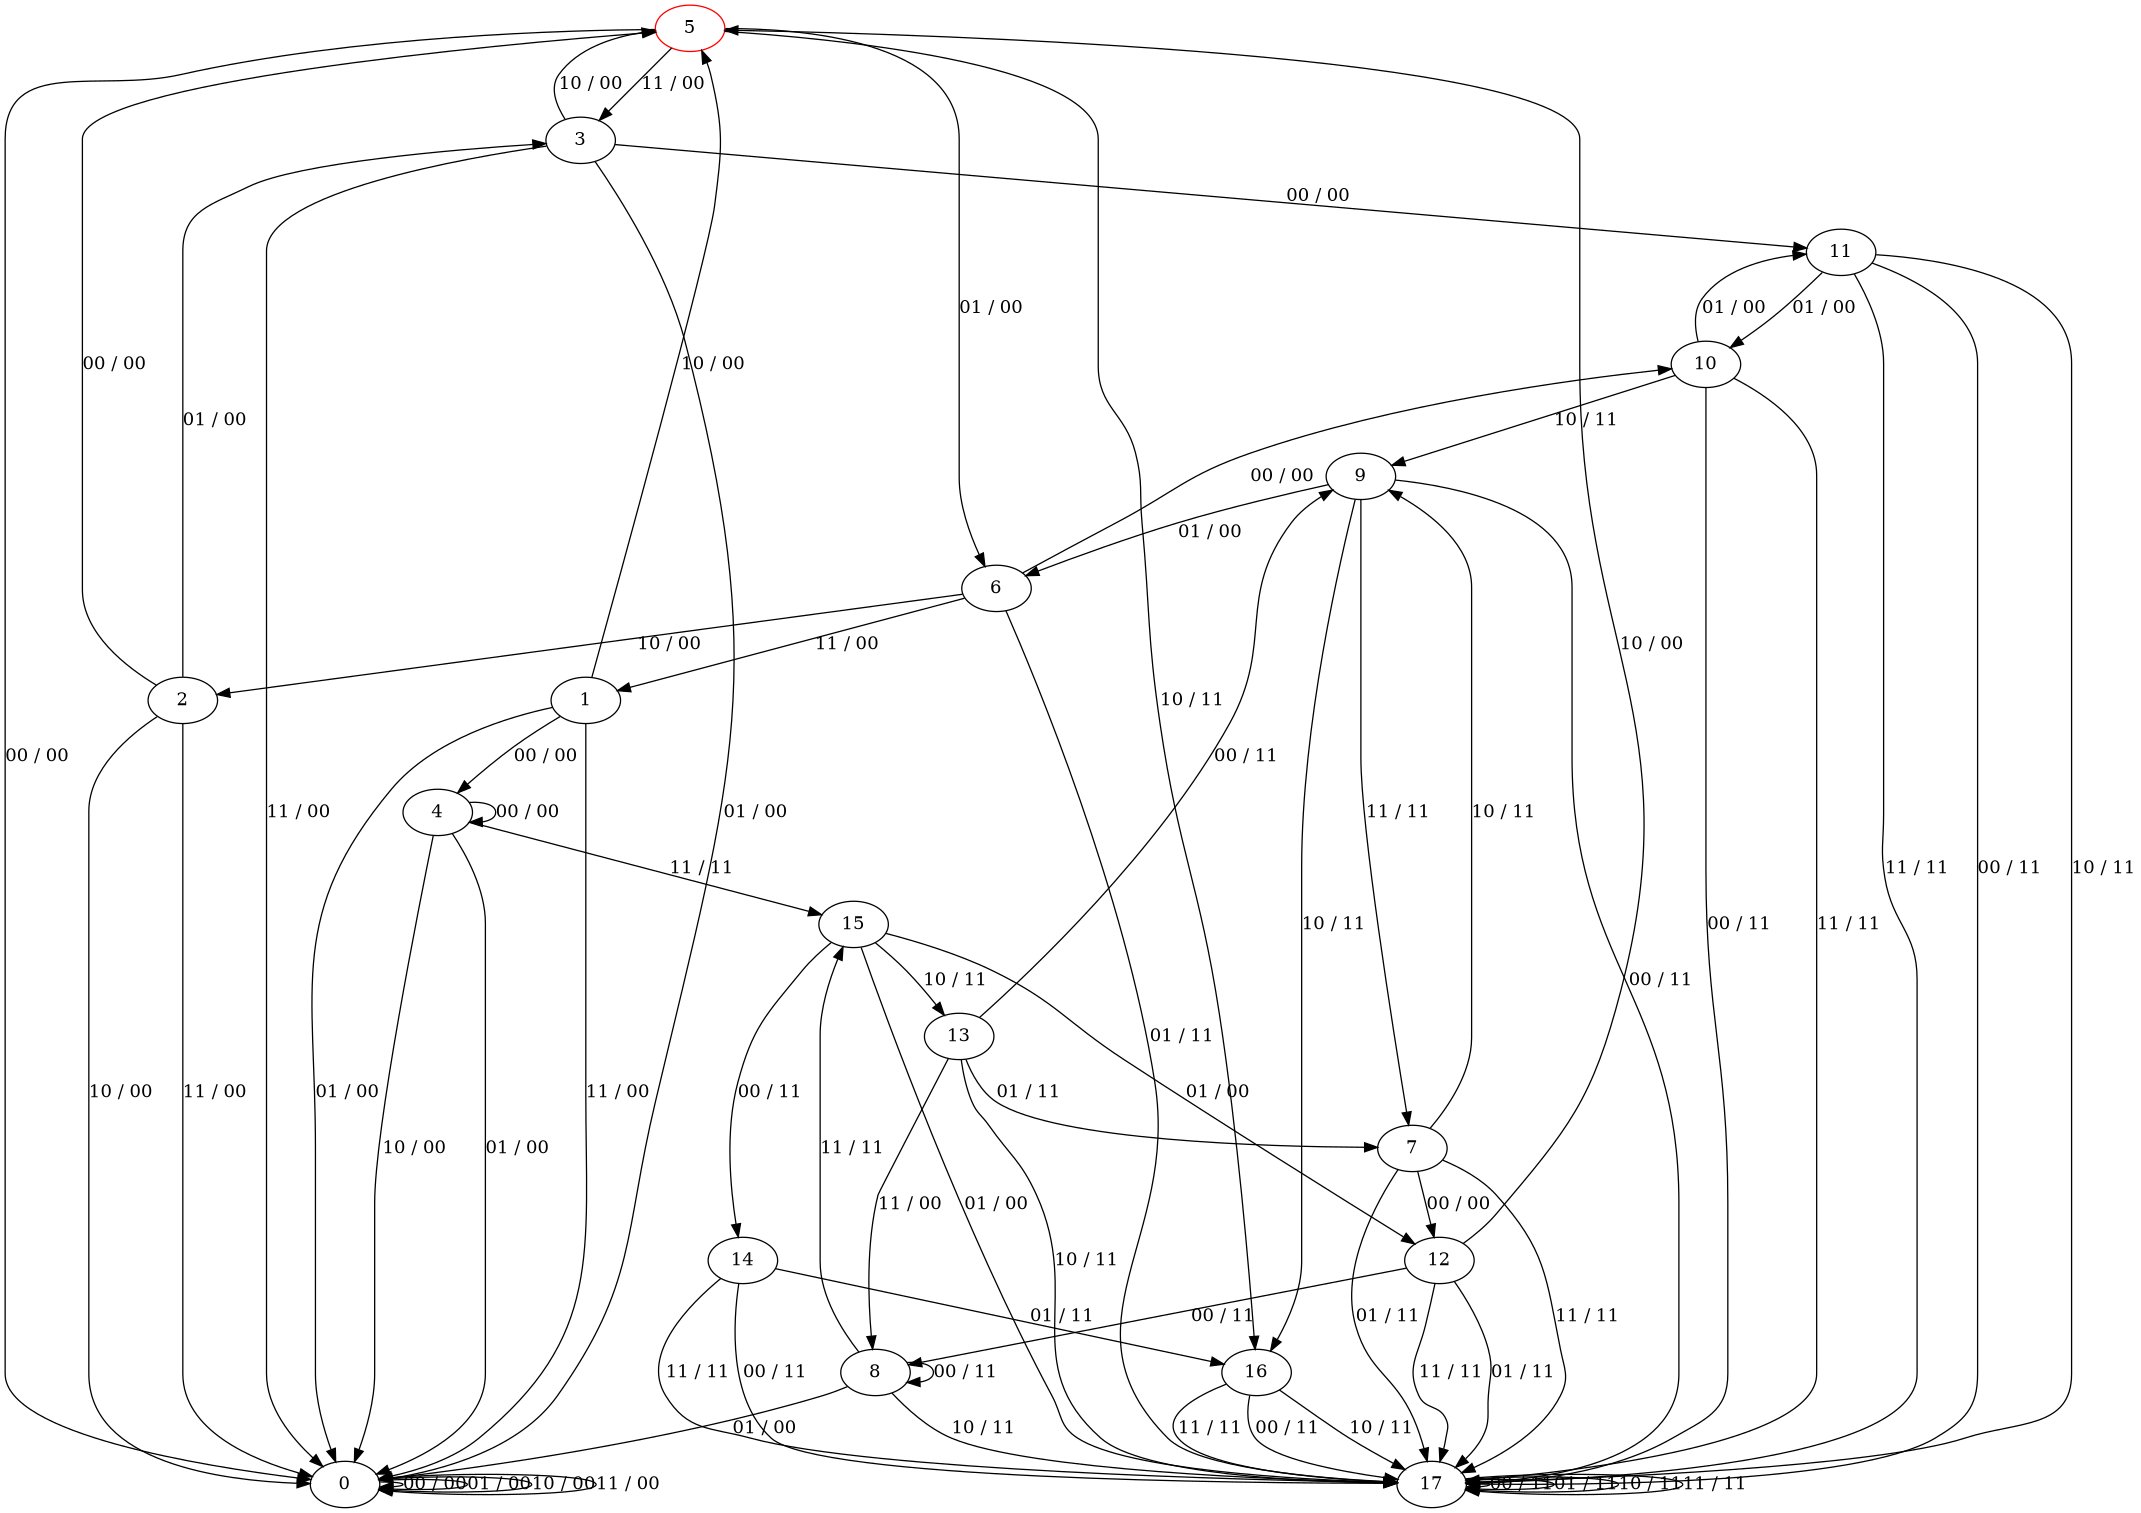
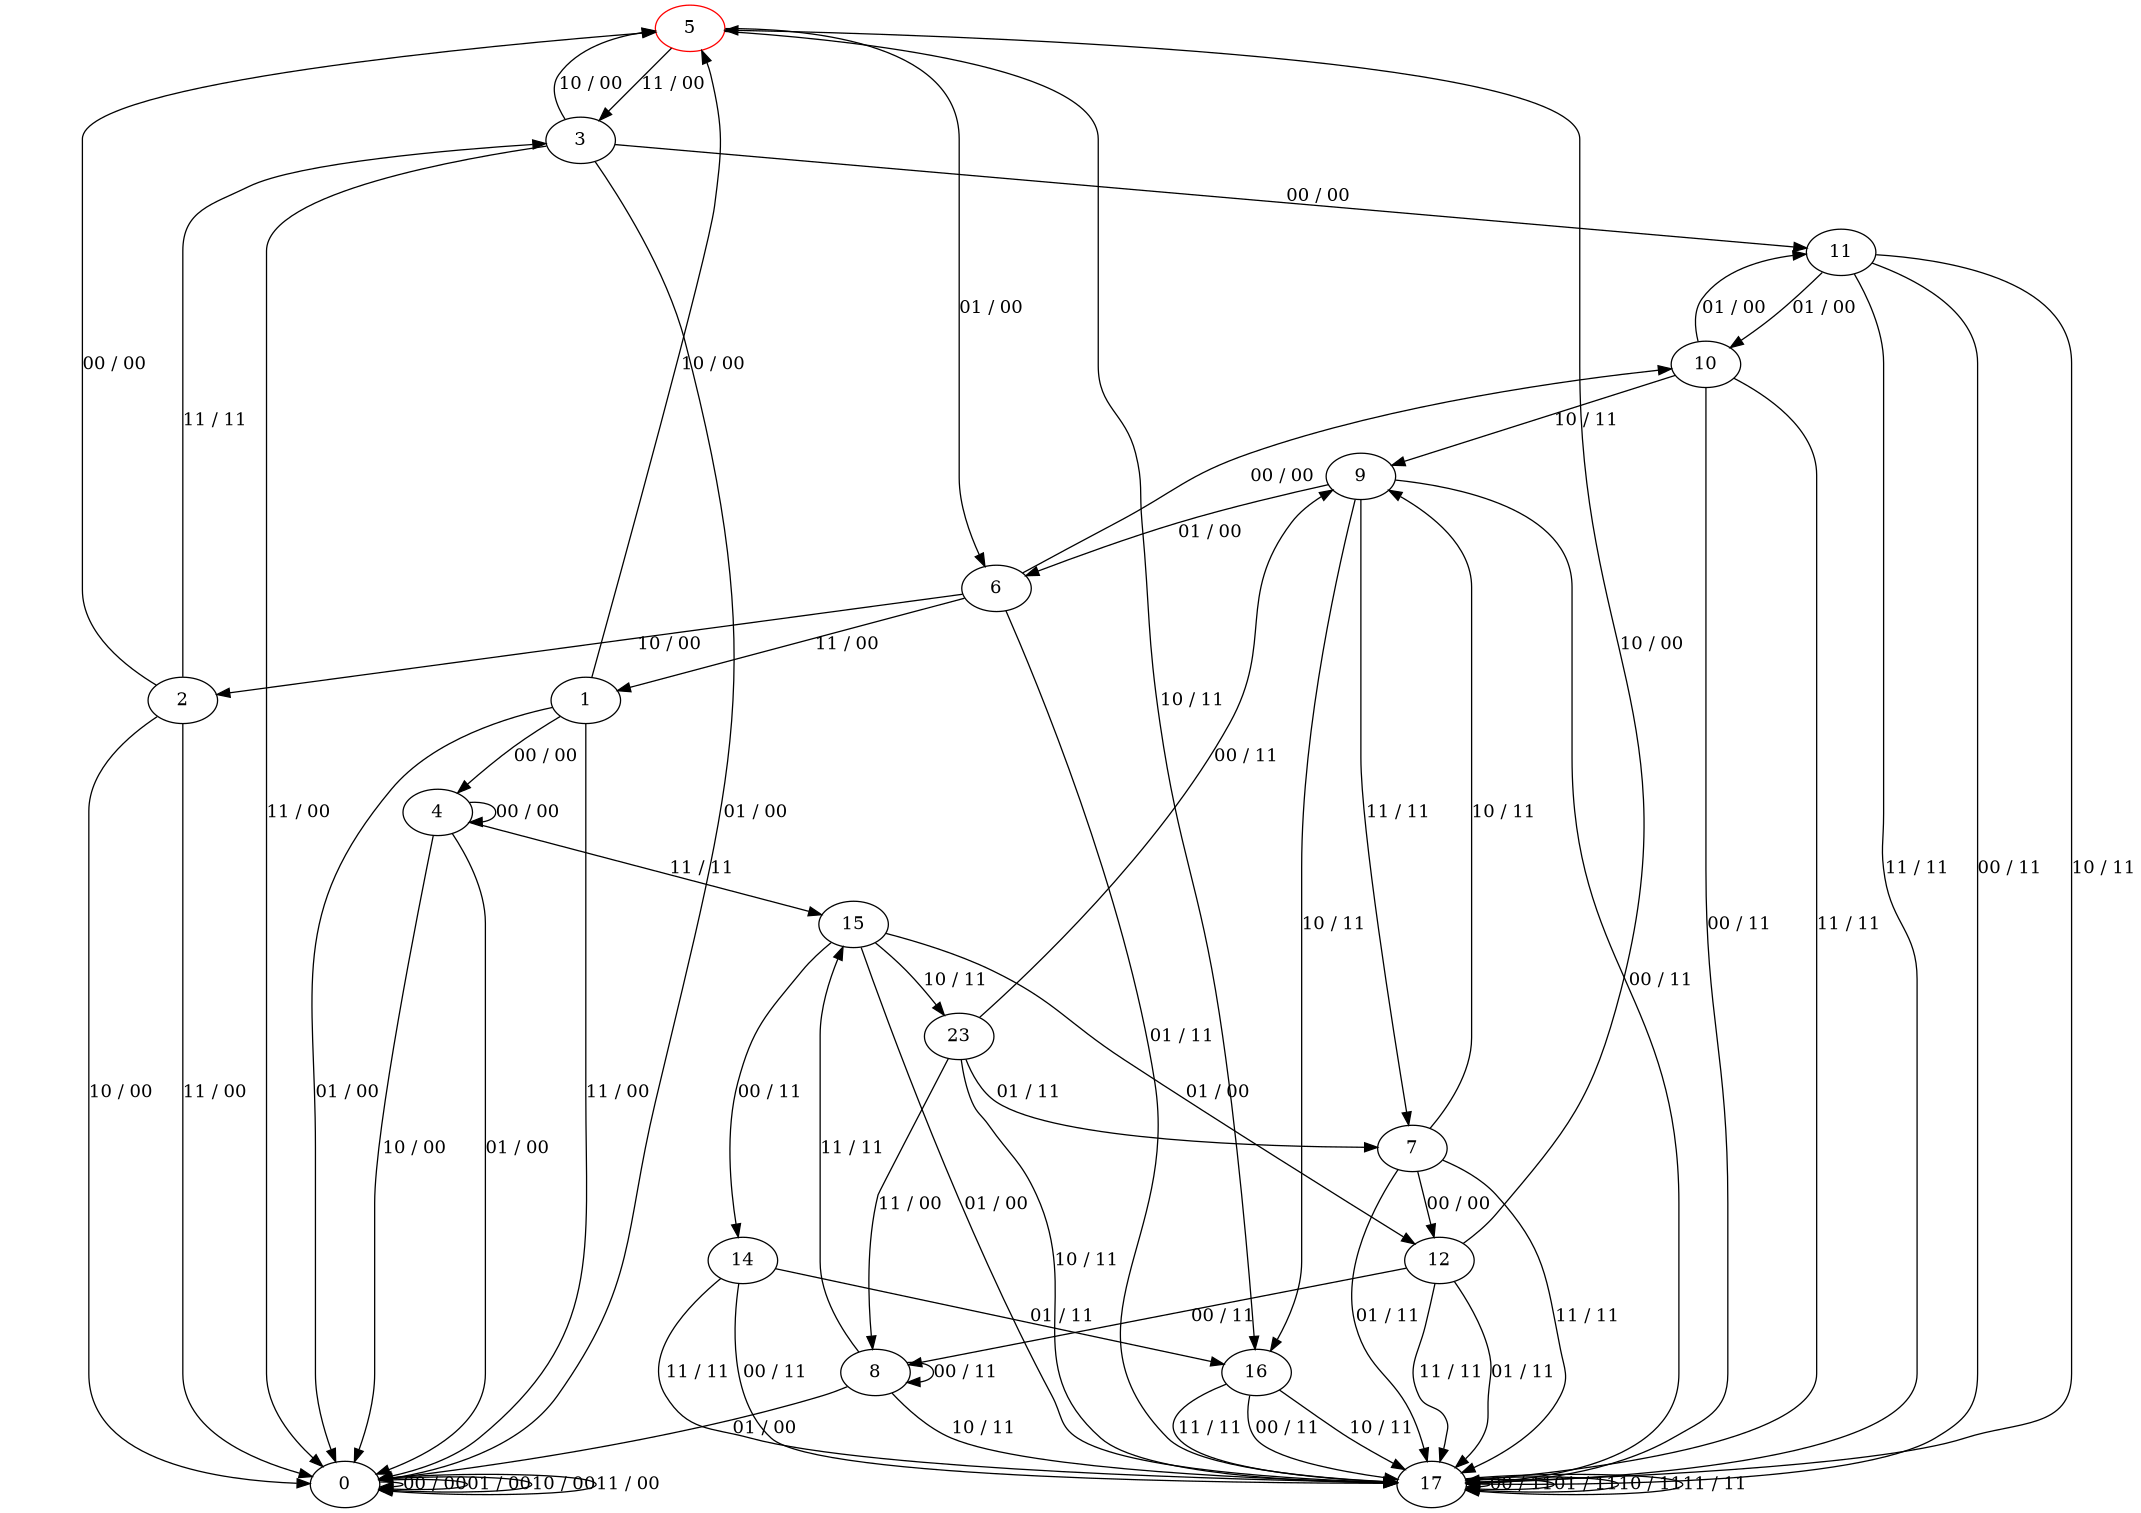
edge "2" -> "3": label "01 / 00" -> "11 / 11"
edge "5" -> "0": removed, label "00 / 00"
node "13": label "13" -> "23"
